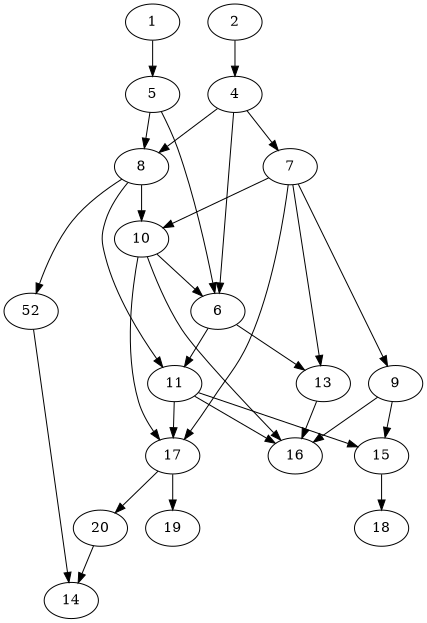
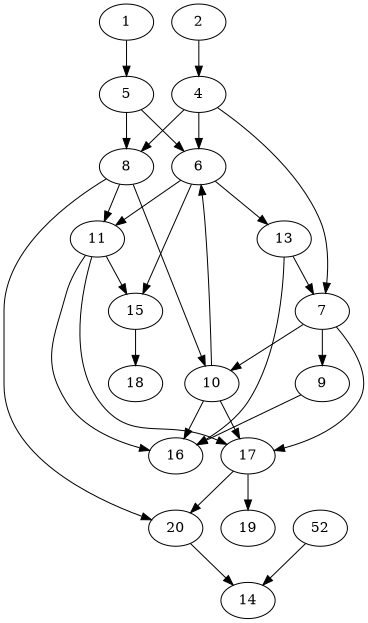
edge "8" -> "52": now "8" -> "20"
edge "7" -> "13": reversed
edge "9" -> "15": now "6" -> "15"
